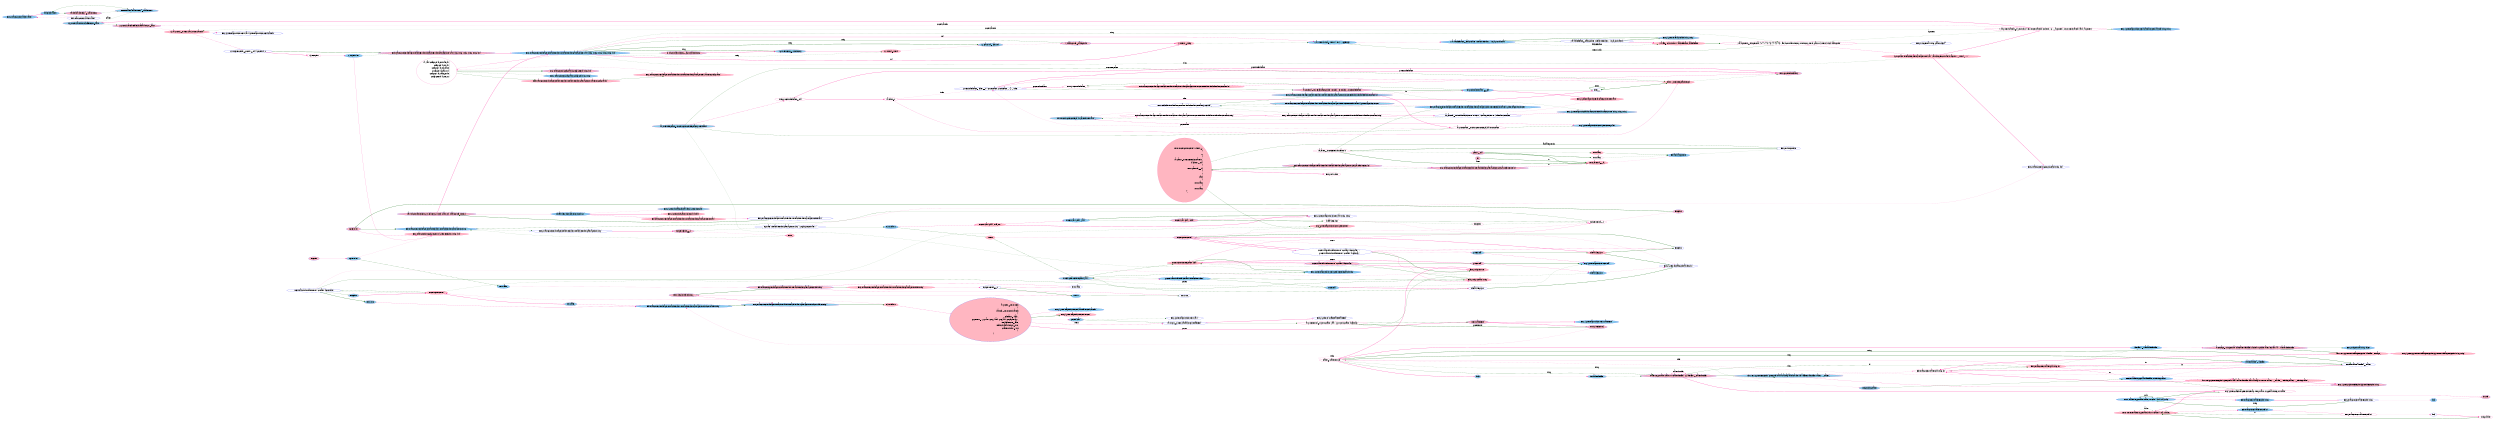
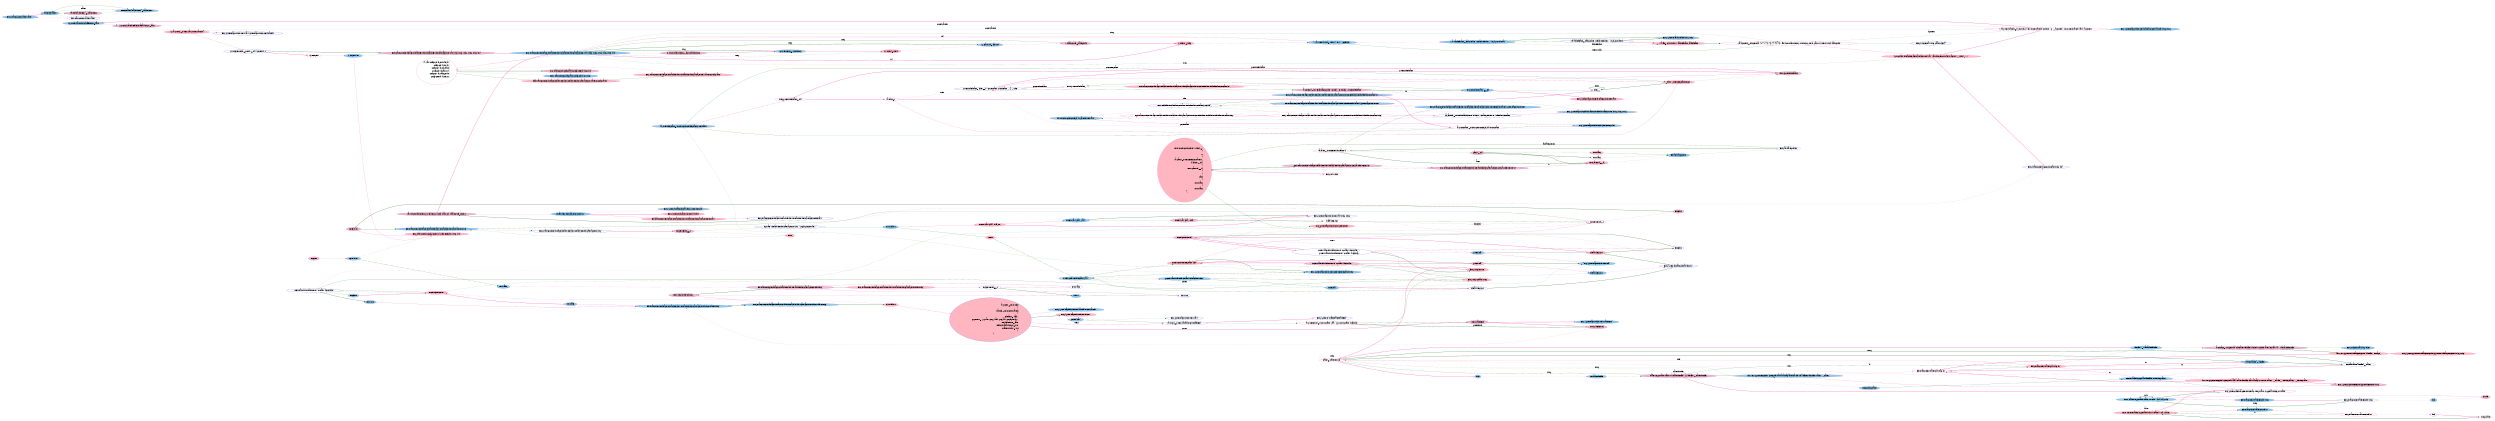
edge "23: processStartInfo.UseShellExecute = false" -> "ReverseMarkets[market.Item2] = market.Item1": now "HardcodedMarkets" -> "ReverseMarkets[market.Item2] = market.Item1"
node "Entry mode expression": label "Entry mode expression" -> "Entry lambda expression"
node "int": removed
